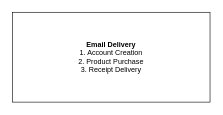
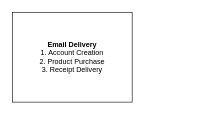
node "Email Delivery 1. Account Creation 2. Product Purchase 3. Receipt Delivery": size 198x90 -> 120x90
